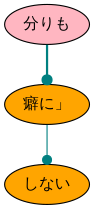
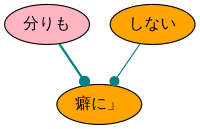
edge "癖に」" -> "しない": reversed
